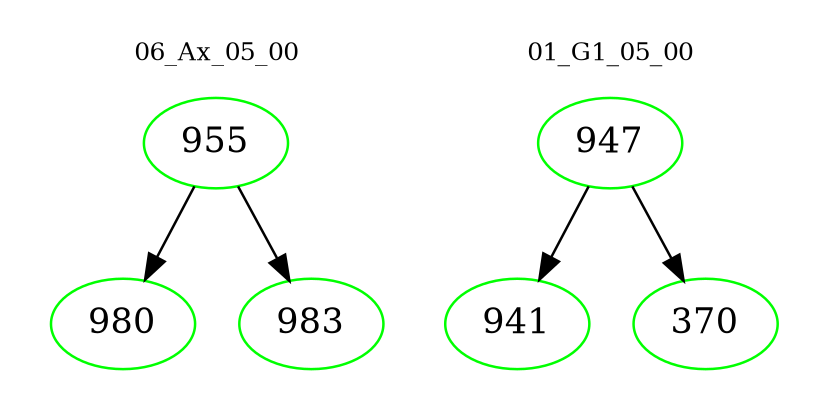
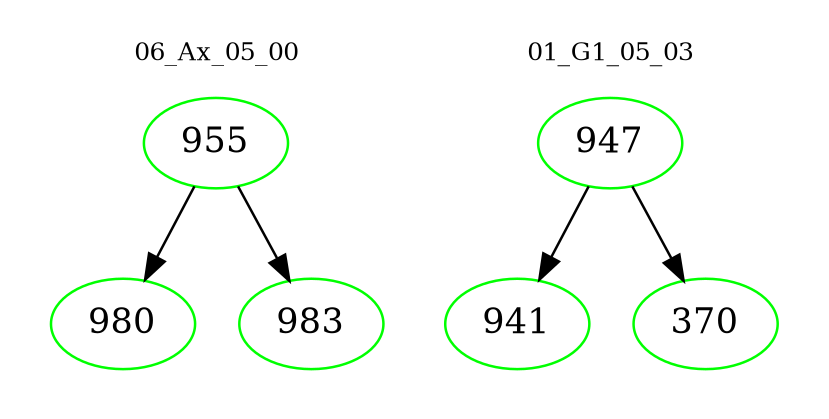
cluster "01_G1_05_00": label "01_G1_05_00" -> "01_G1_05_03"
